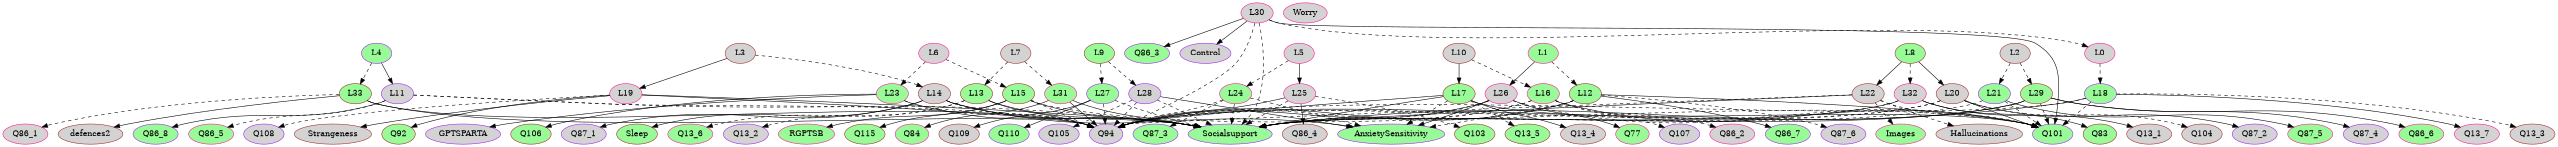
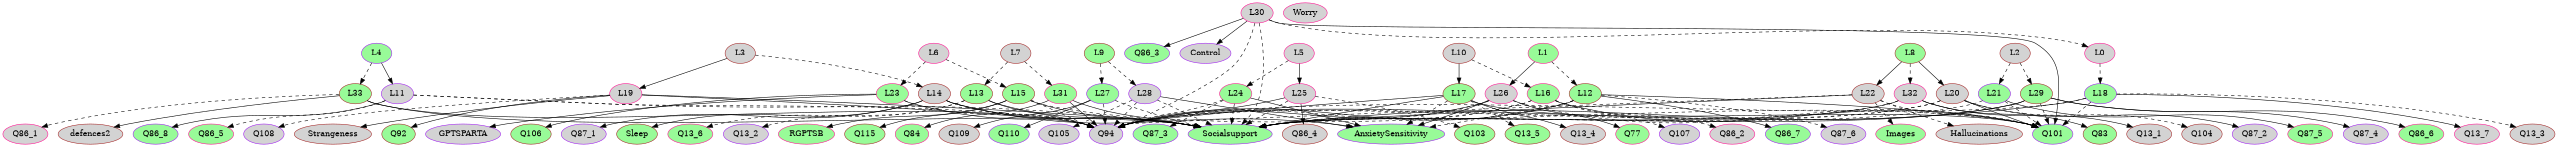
edge "L24" -> "AnxietySensitivity": style dashed -> solid
